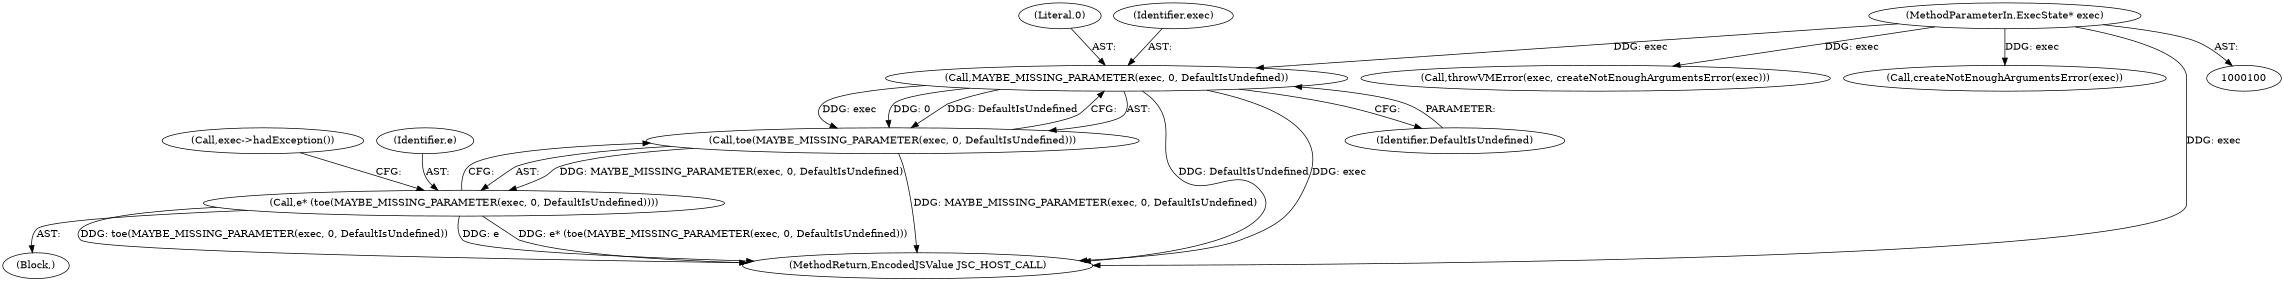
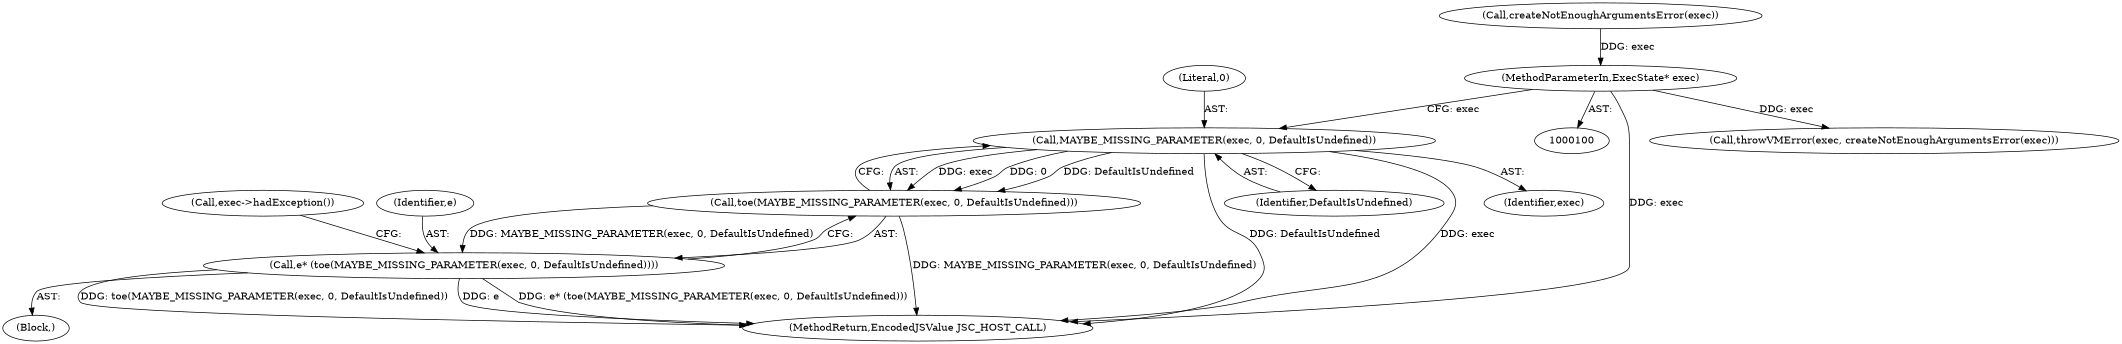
edge "(MethodParameterIn,ExecState* exec)" -> "(Call,createNotEnoughArgumentsError(exec))": reversed
edge "(Identifier,exec)" -> "(Call,MAYBE_MISSING_PARAMETER(exec, 0, DefaultIsUndefined))": reversed
edge "(MethodParameterIn,ExecState* exec)" -> "(Call,MAYBE_MISSING_PARAMETER(exec, 0, DefaultIsUndefined))": label "DDG: exec" -> "CFG: exec"
edge "(Identifier,DefaultIsUndefined)" -> "(Call,MAYBE_MISSING_PARAMETER(exec, 0, DefaultIsUndefined))": label "PARAMETER: " -> "AST: "
